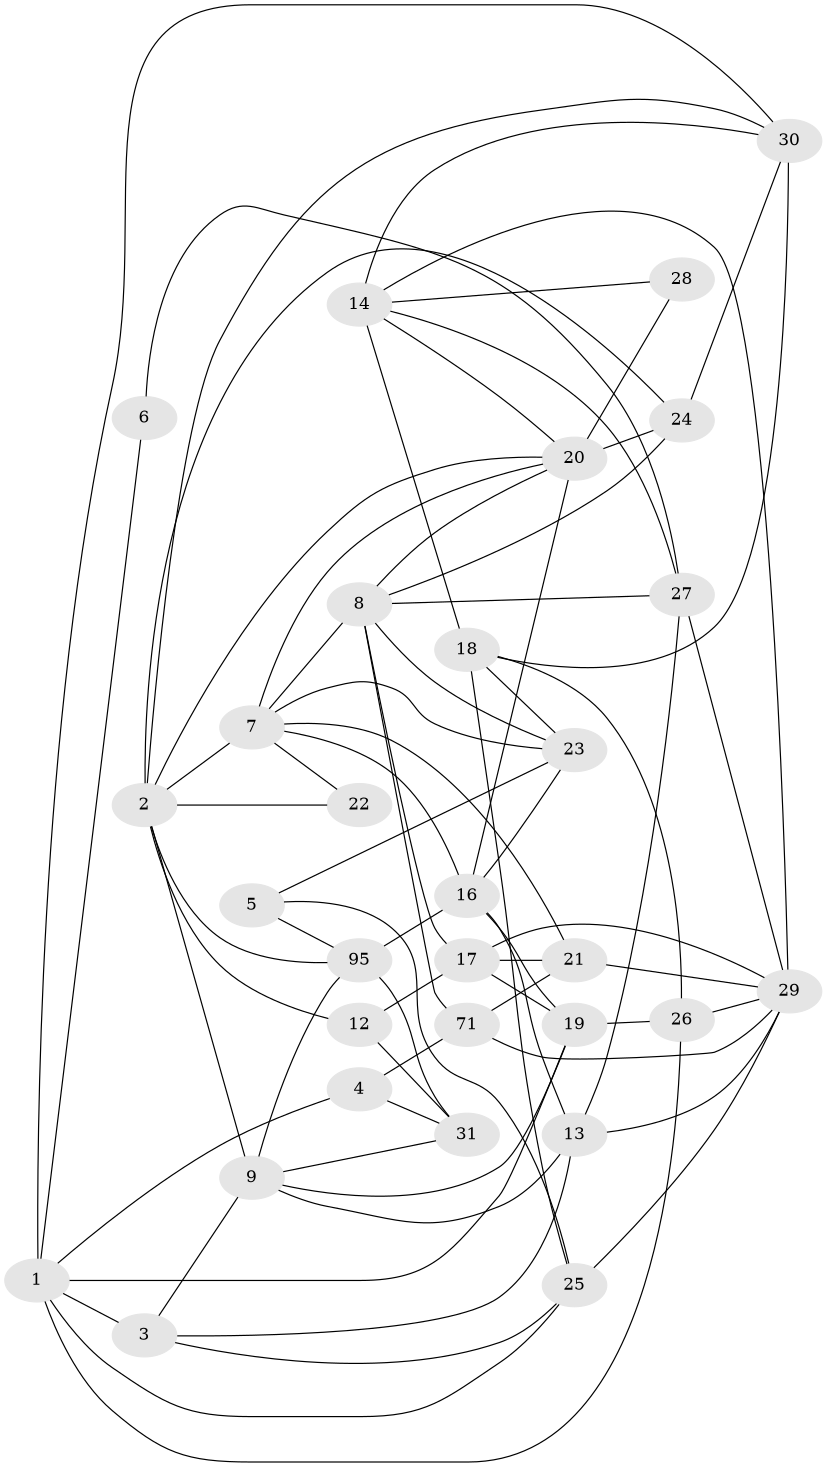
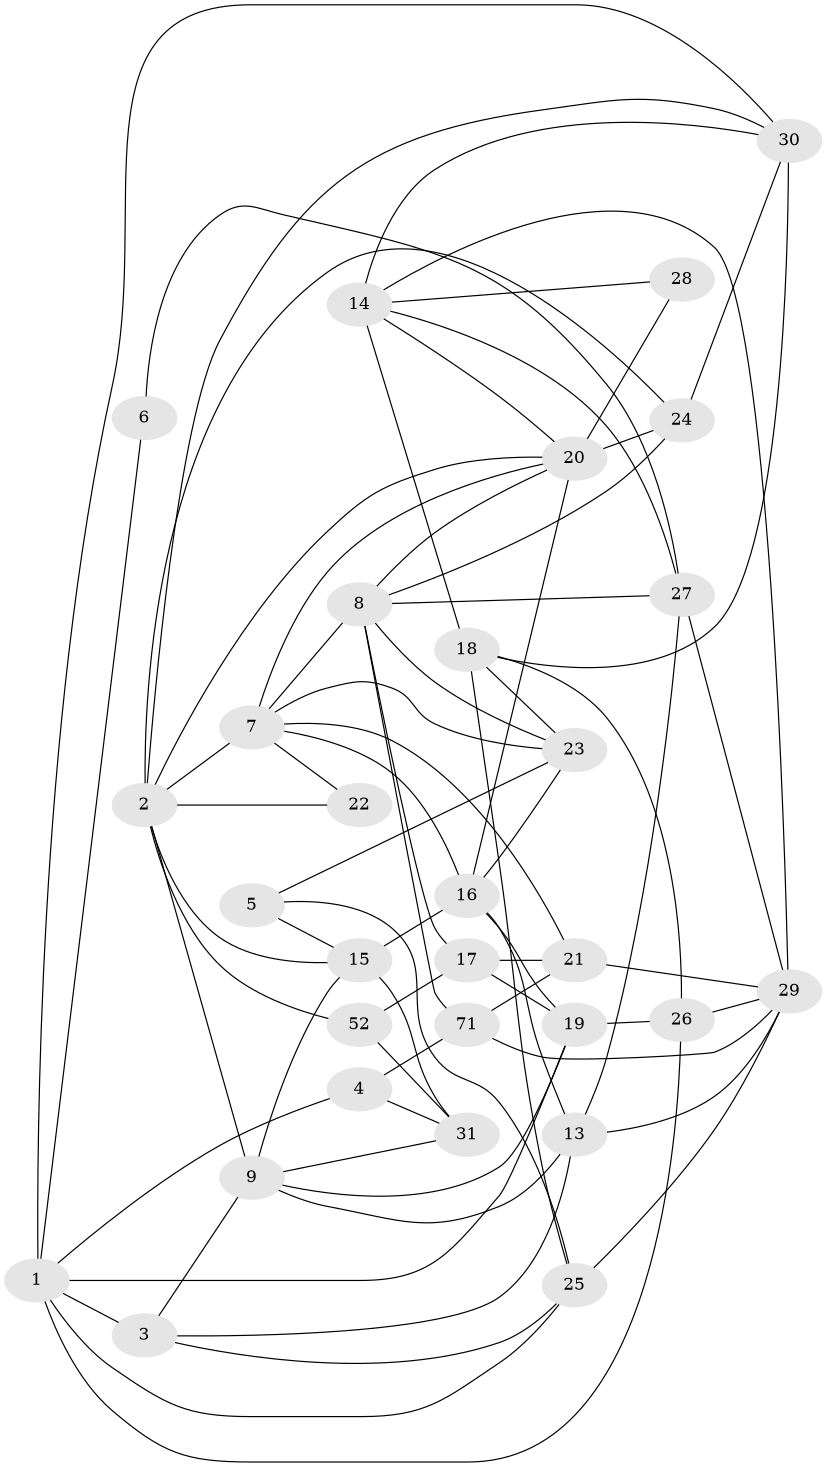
edge "17" -- "29": removed
node "95": label "95" -> "15"
node "12": label "12" -> "52"
